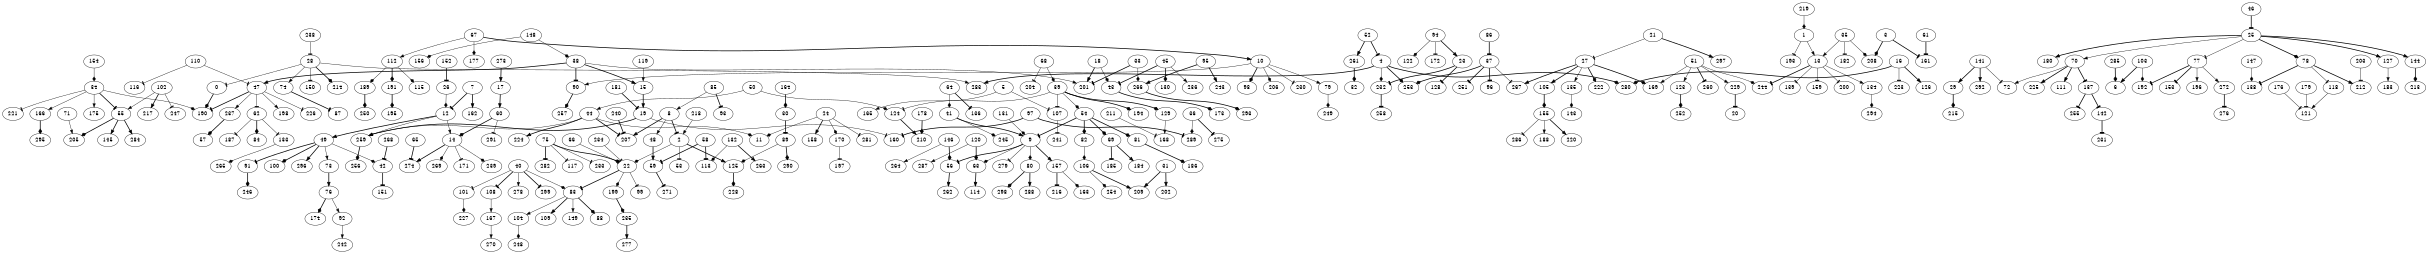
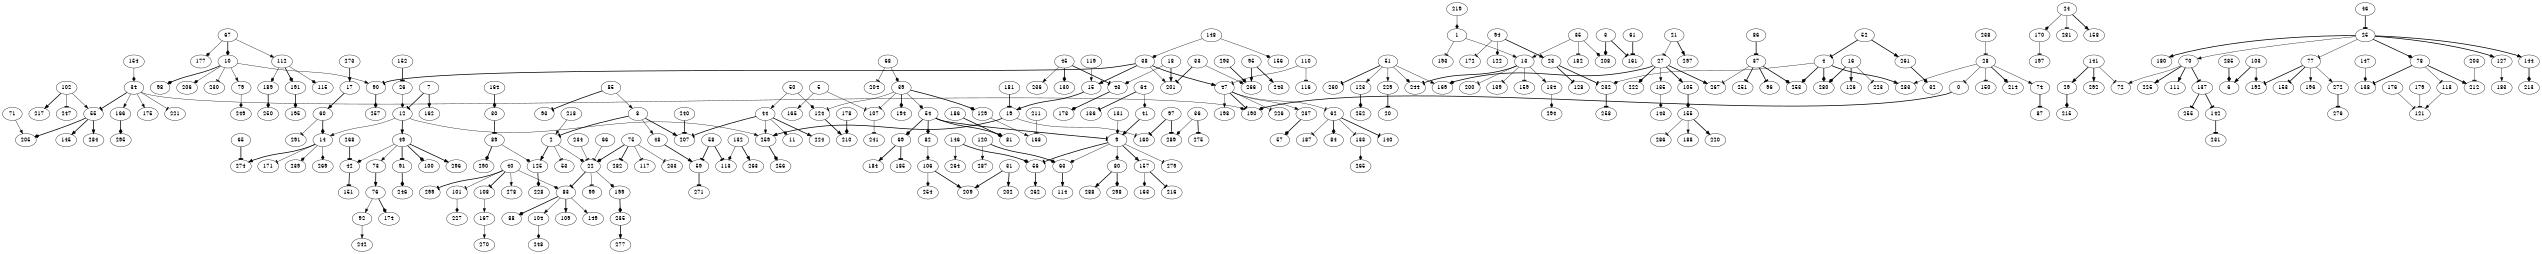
edge "67" -> "10": arrowhead normal -> diamond
edge "266" -> "293": reversed
edge "24" -> "11": removed
node "245": removed
node "140": added
edge "81" -> "186": reversed
